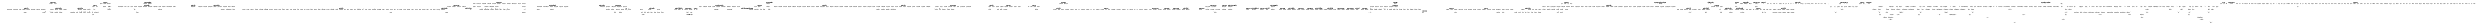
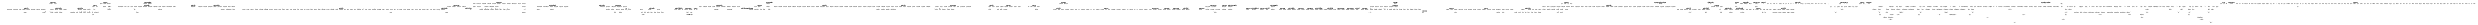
cluster "com.eodcorporate.ml.eodlocation": label "com.eodcorporate.ml.eodlocation" -> "com.qfund.ml.eodlocation"
